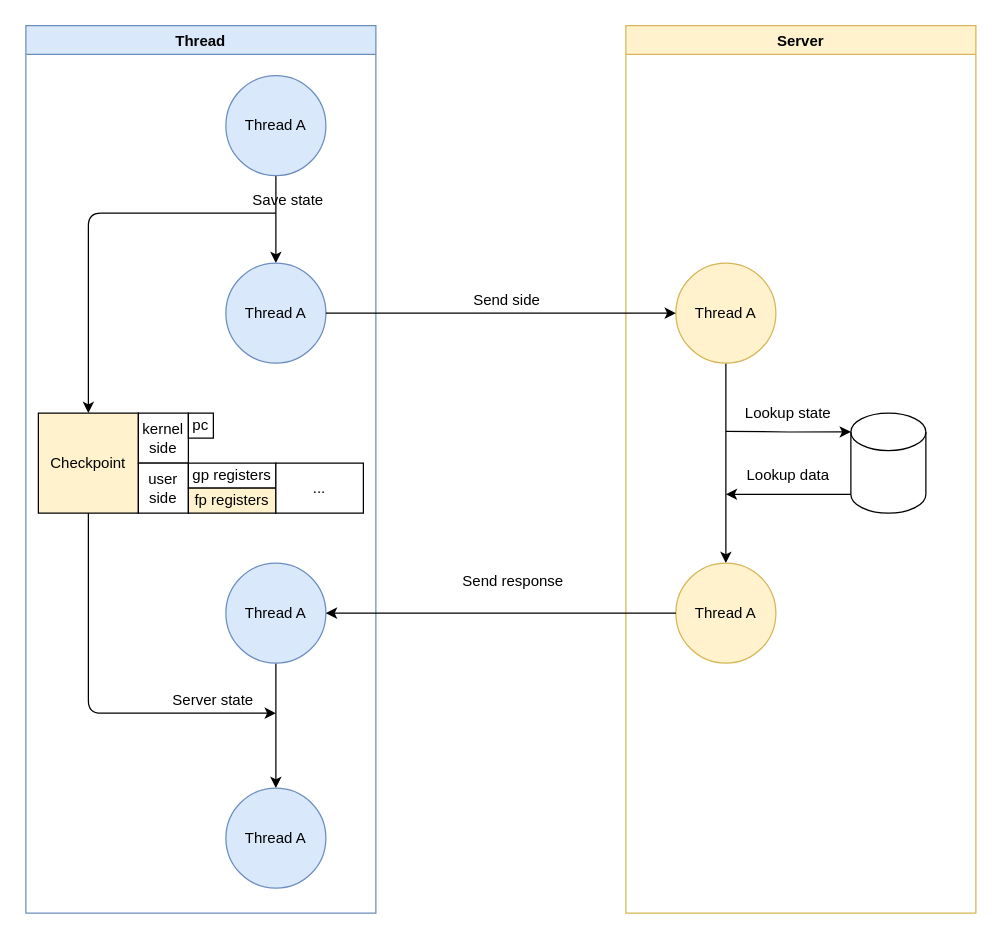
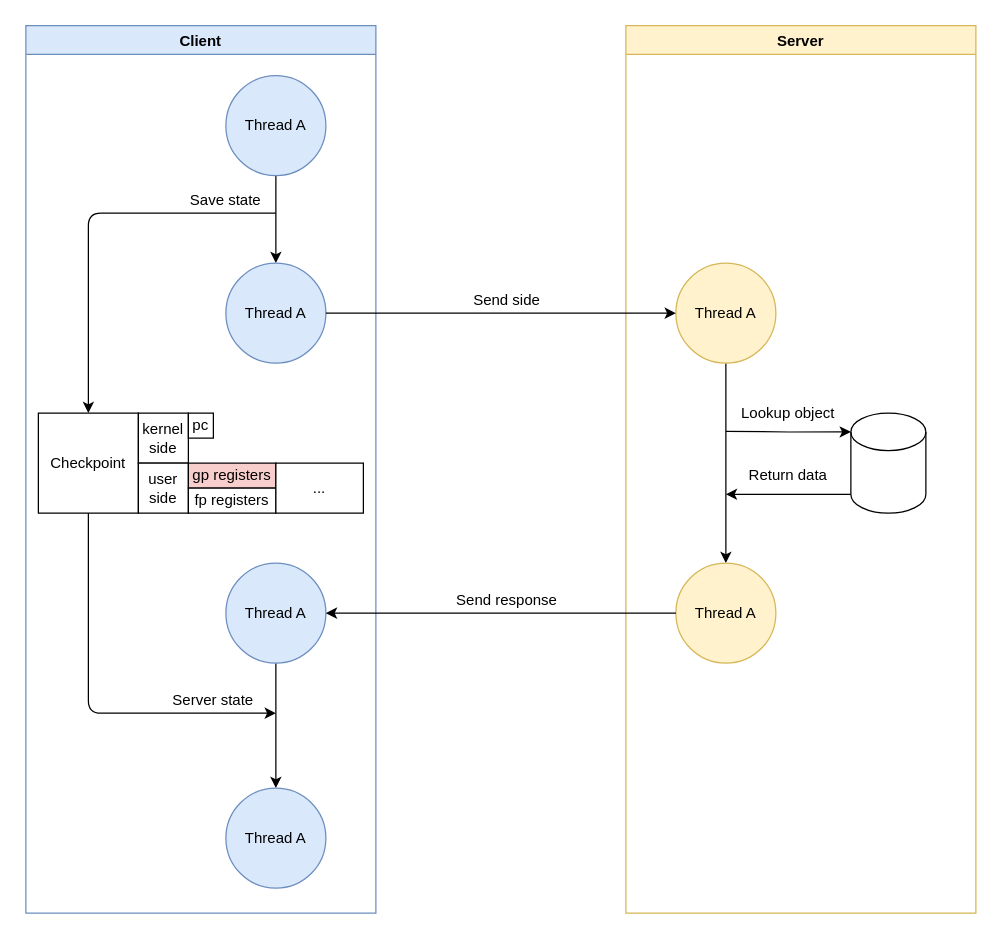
node "Thread": label "Thread" -> "Client"
node "Save state": moved (288, 201) -> (226, 201)
node "Lookup state": label "Lookup state" -> "Lookup object"
node "Checkpoint": fillcolor #fff2cc -> #ffffff
node "gp registers": fillcolor #ffffff -> #f8cecc
node "Lookup data": label "Lookup data" -> "Return data"
node "fp registers": fillcolor #fff2cc -> #ffffff
node "Send response": moved (513, 582) -> (507, 601)
